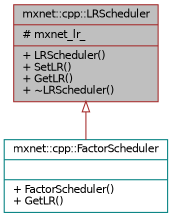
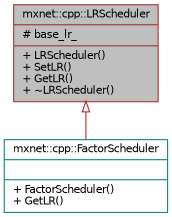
node "mxnet::cpp::LRScheduler": text "# mxnet_lr_" -> "# base_lr_"
